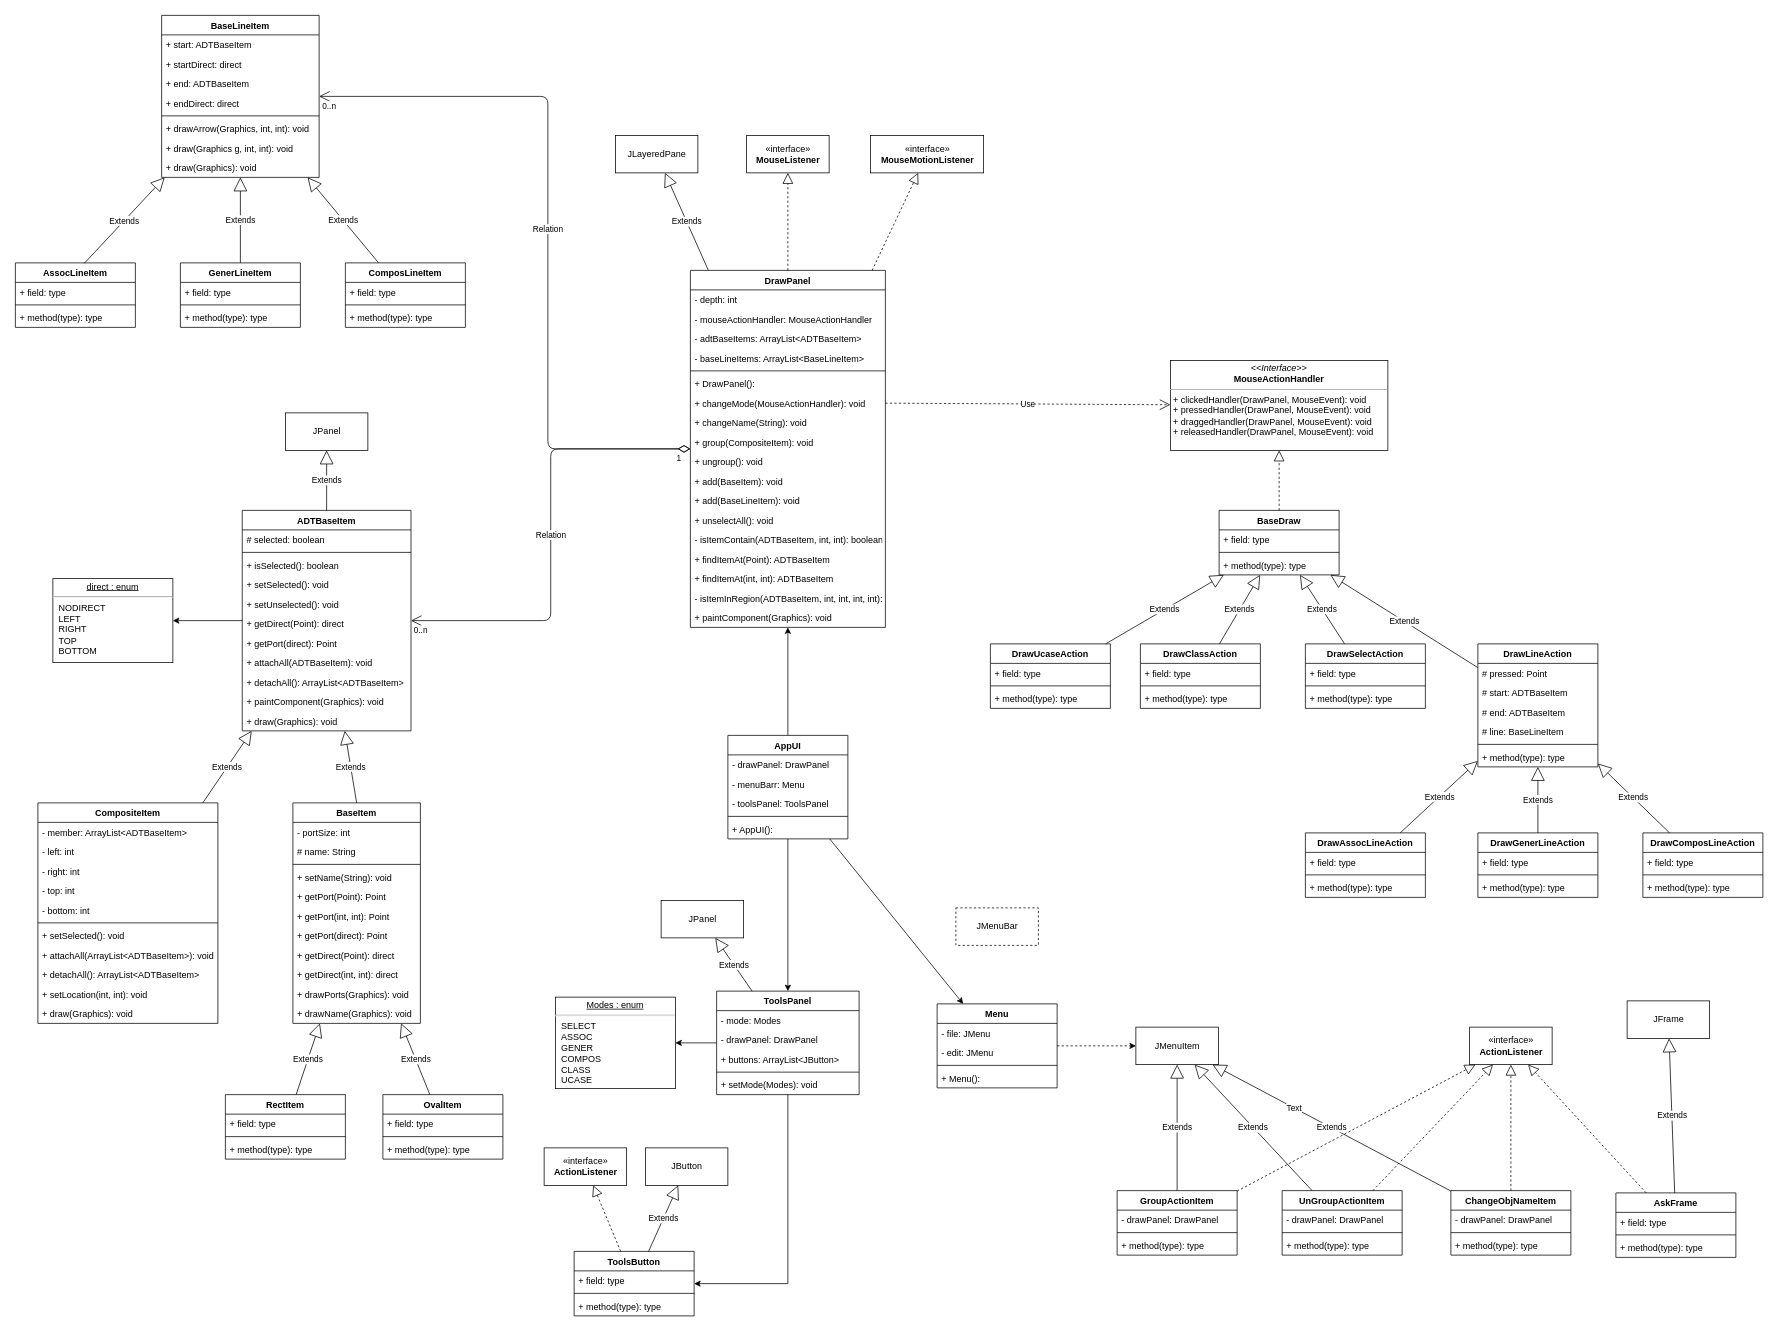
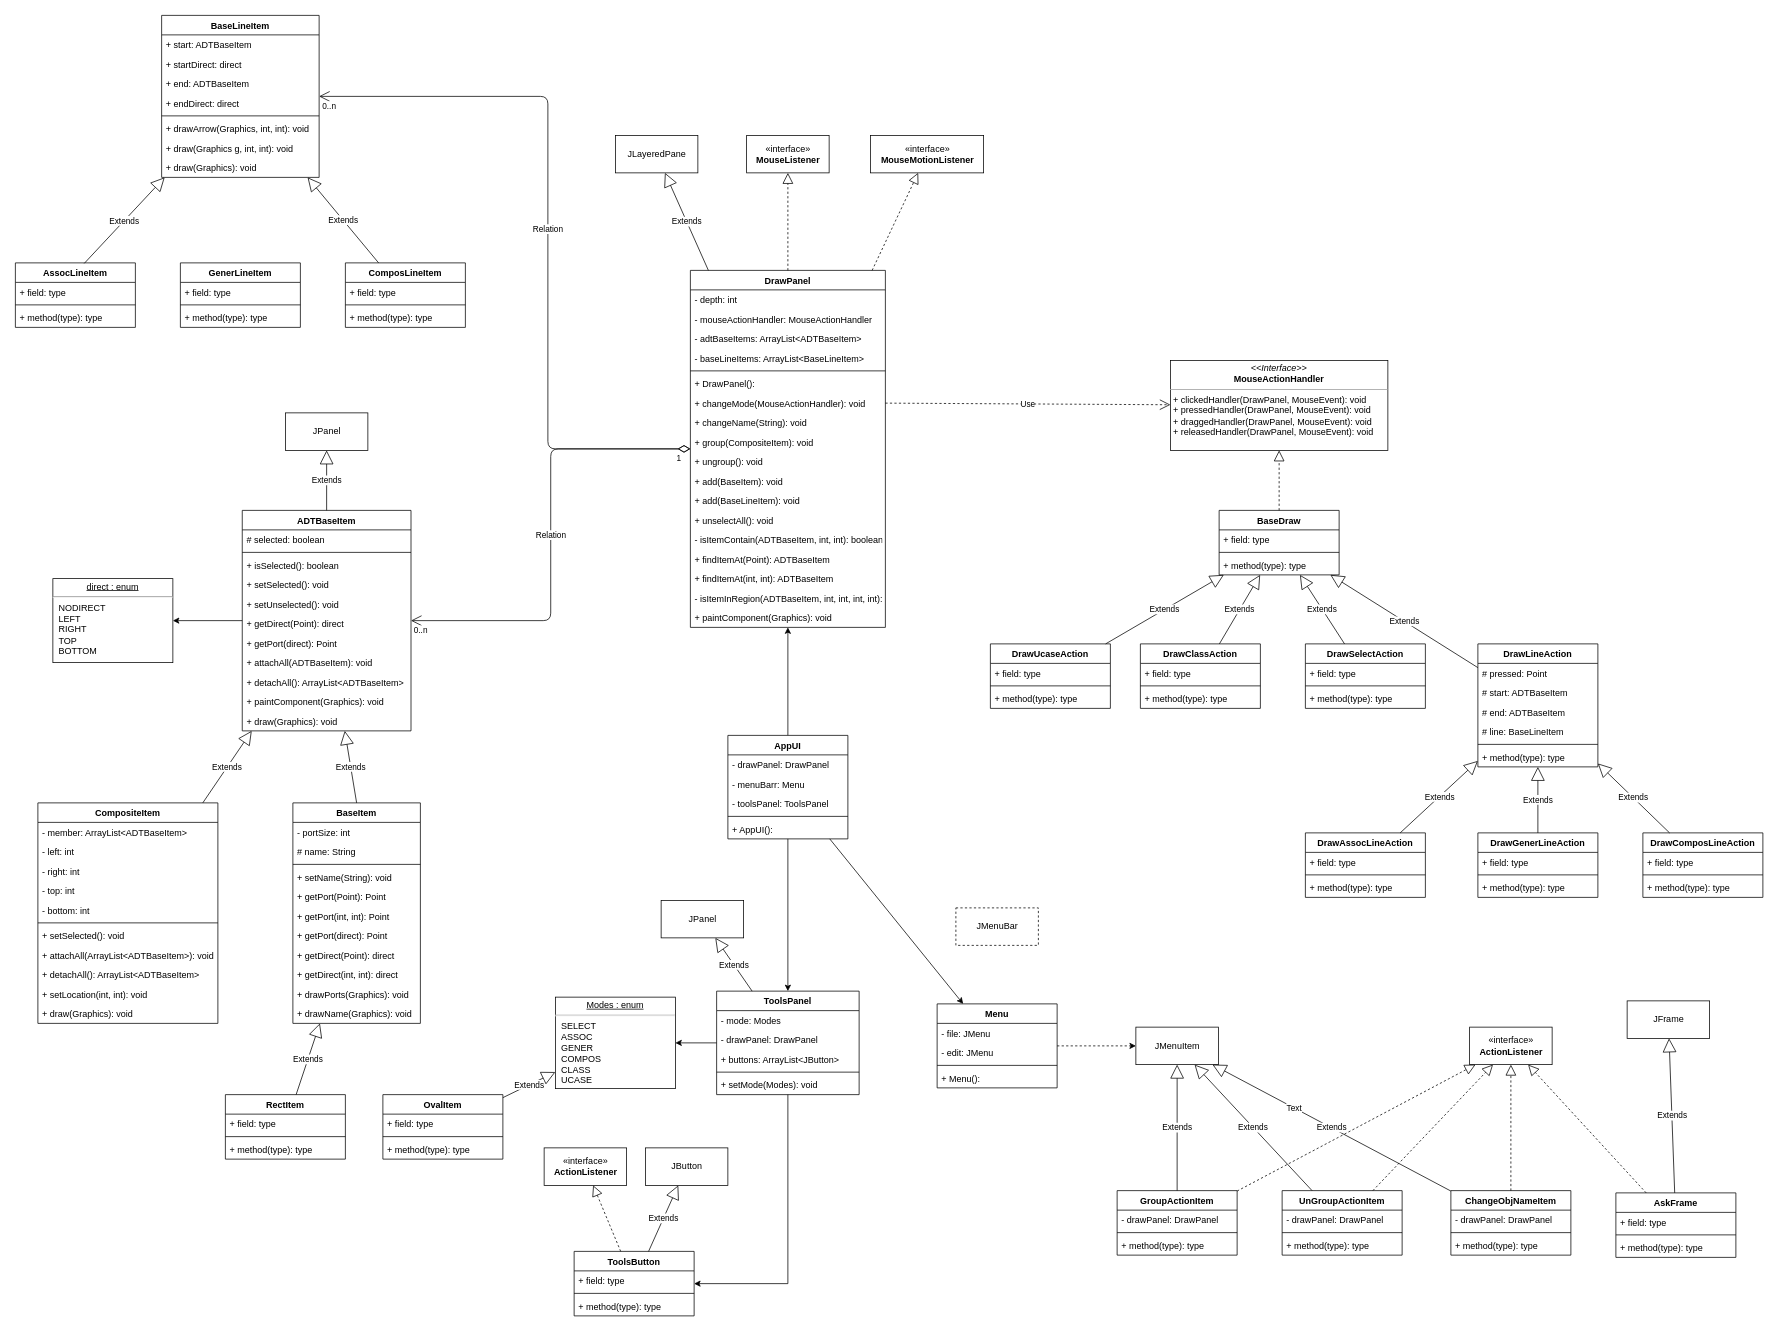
edge "GenerLineItem" -> "BaseLineItem": removed, label "Extends"
edge "OvalItem" -> "BaseItem": now "OvalItem" -> "Modes : enum SELECT ASSOC GENER COMPOS CLASS UCASE"
